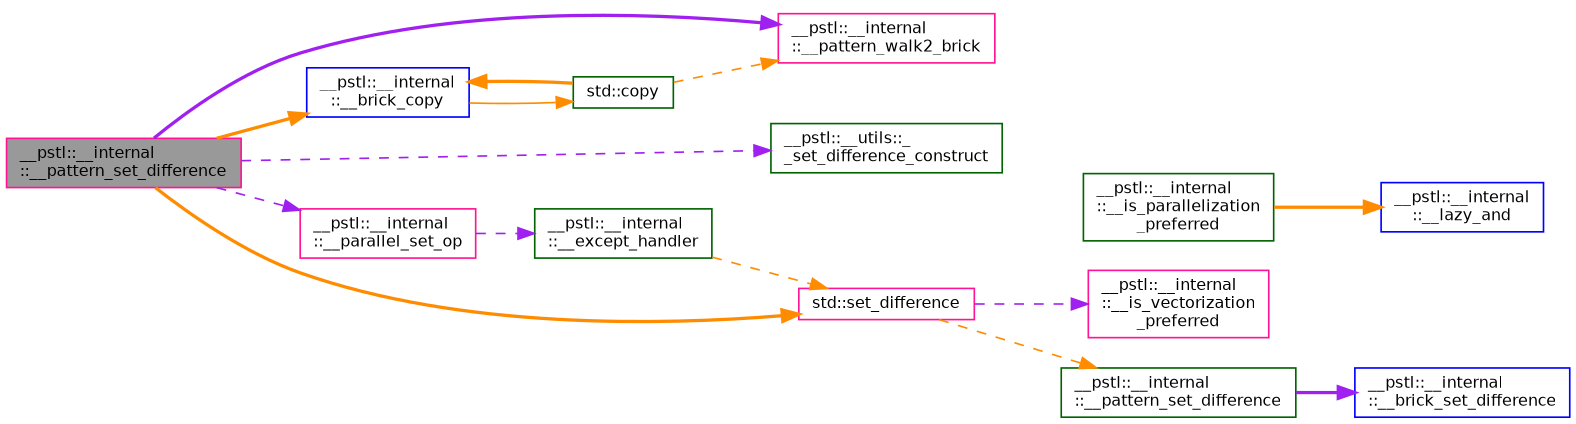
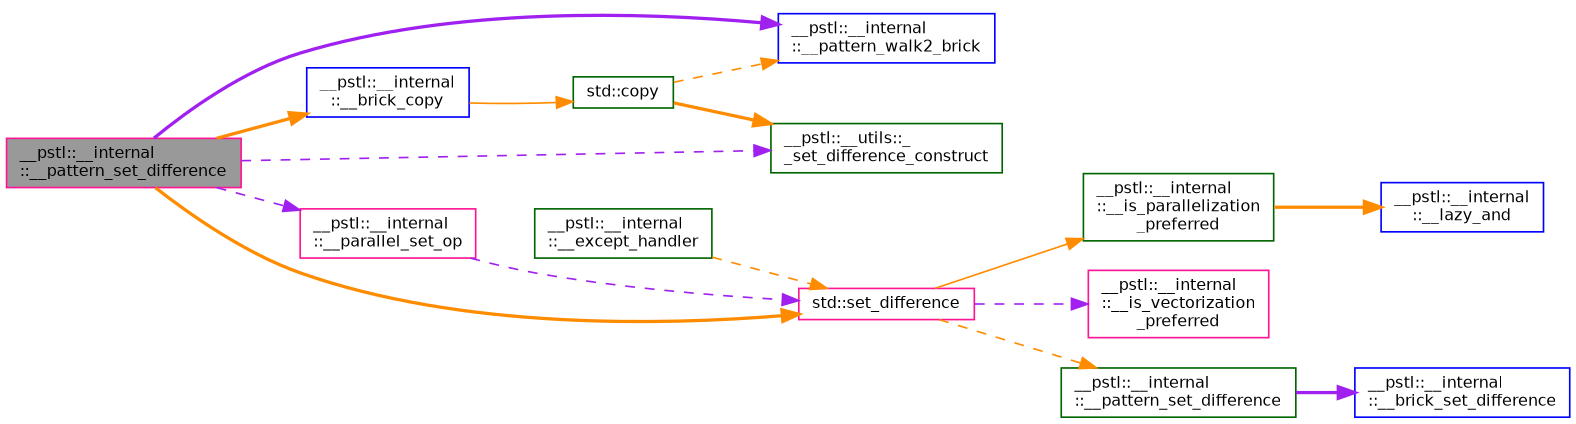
node "__pstl::__internal ::__pattern_walk2_brick": color deeppink -> blue
edge "std::copy" -> "__pstl::__internal ::__brick_copy": now "std::copy" -> "__pstl::__utils::_ _set_difference_construct"
edge "__pstl::__internal ::__parallel_set_op" -> "__pstl::__internal ::__except_handler": now "__pstl::__internal ::__parallel_set_op" -> "std::set_difference"
edge "std::set_difference" -> "__pstl::__internal ::__is_parallelization _preferred": added
